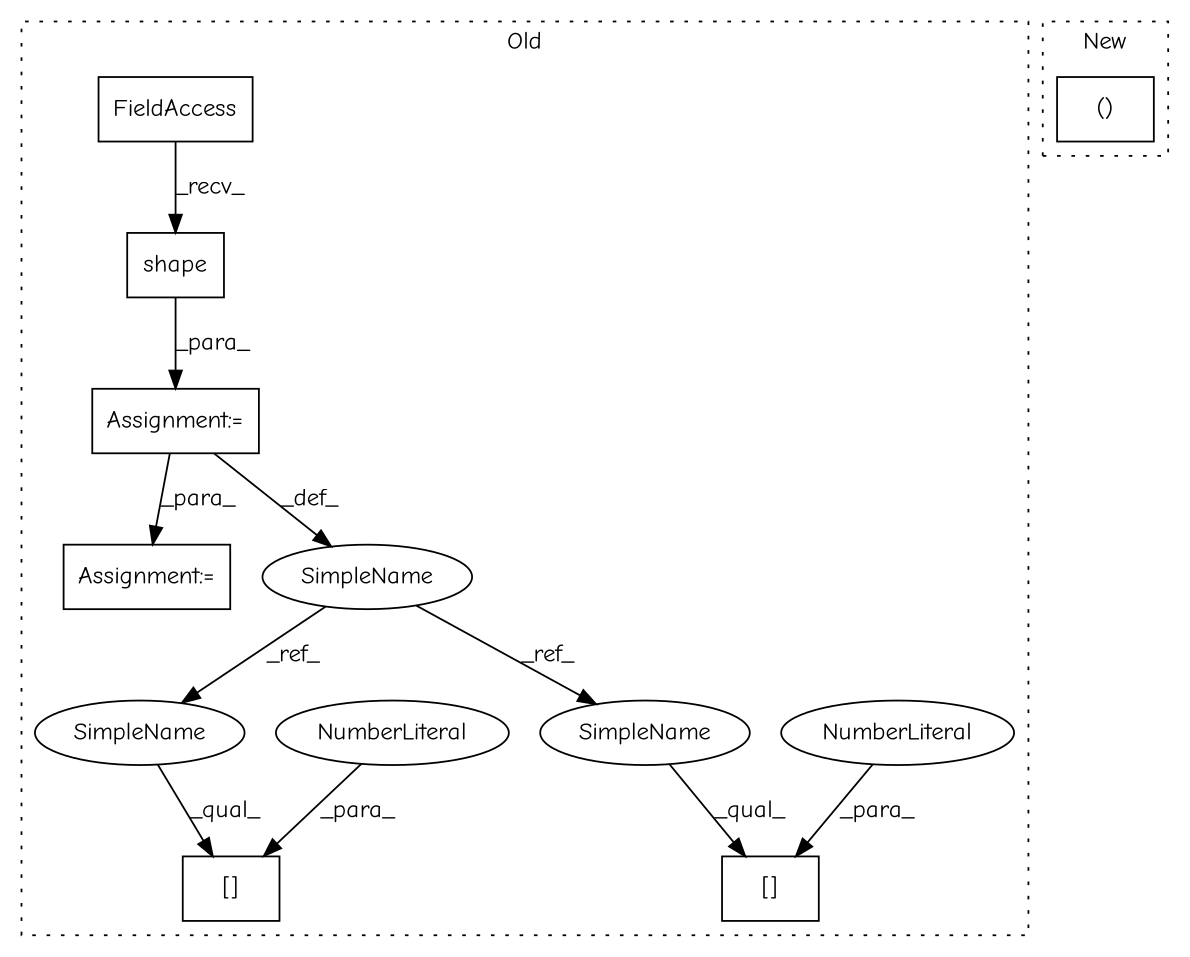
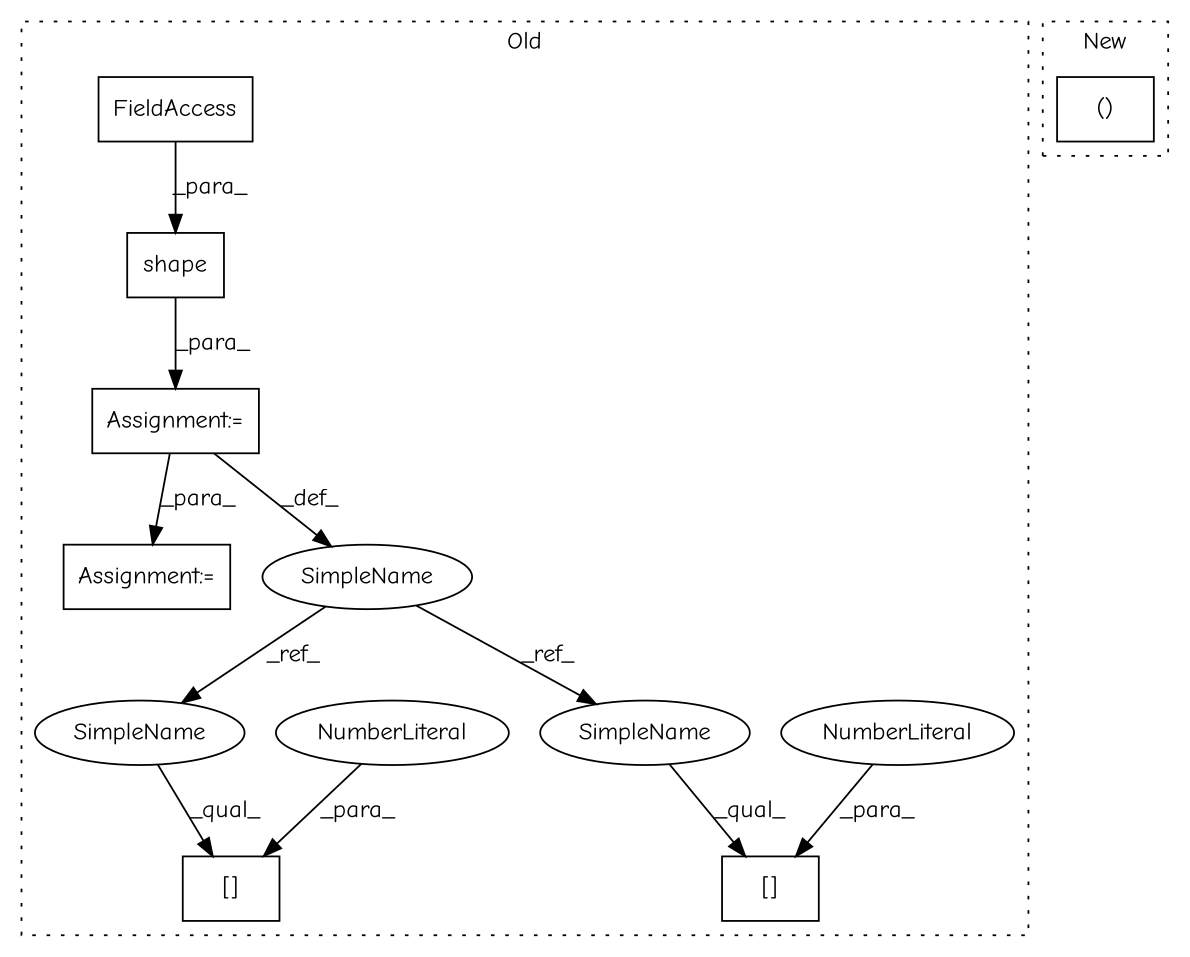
edge "FieldAccess" -> "shape": label "_recv_" -> "_para_"
